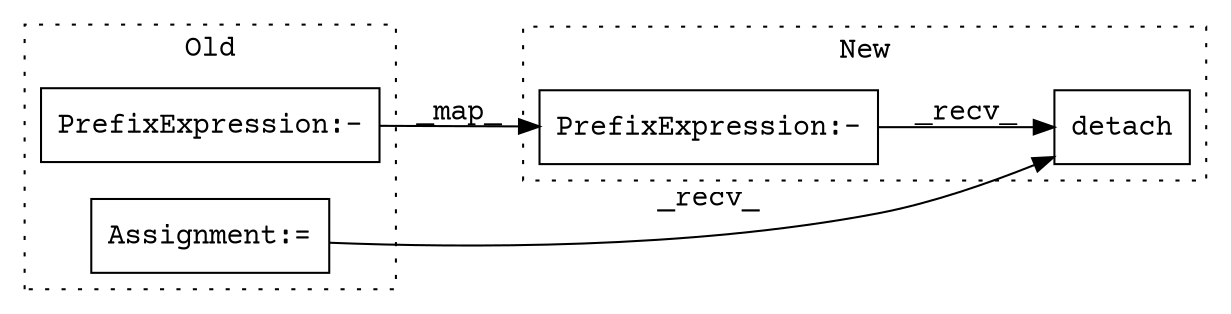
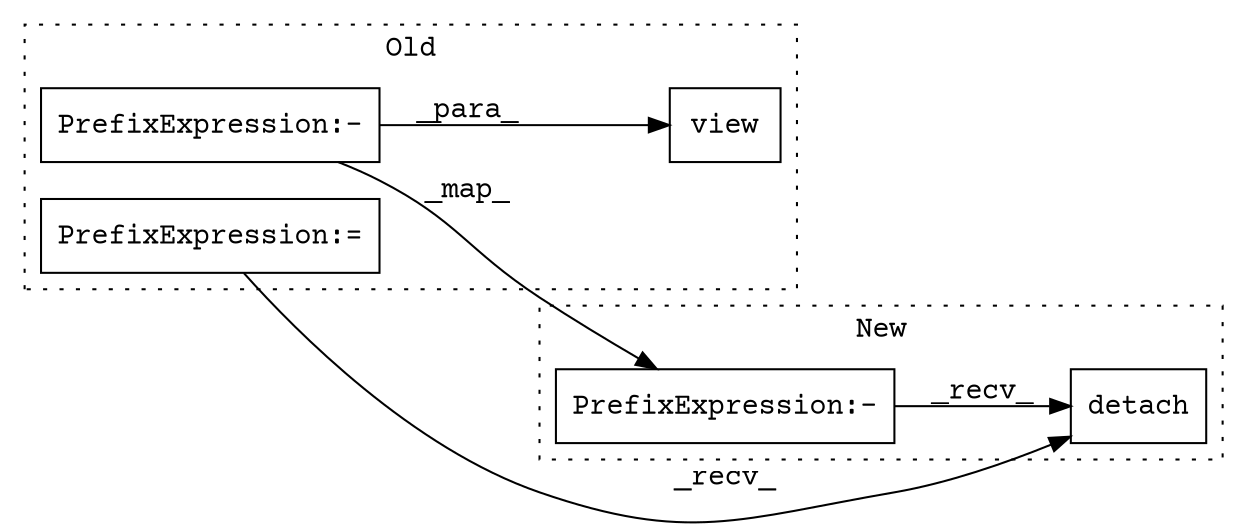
node "view": added
node "Assignment:=": label "Assignment:=" -> "PrefixExpression:="
